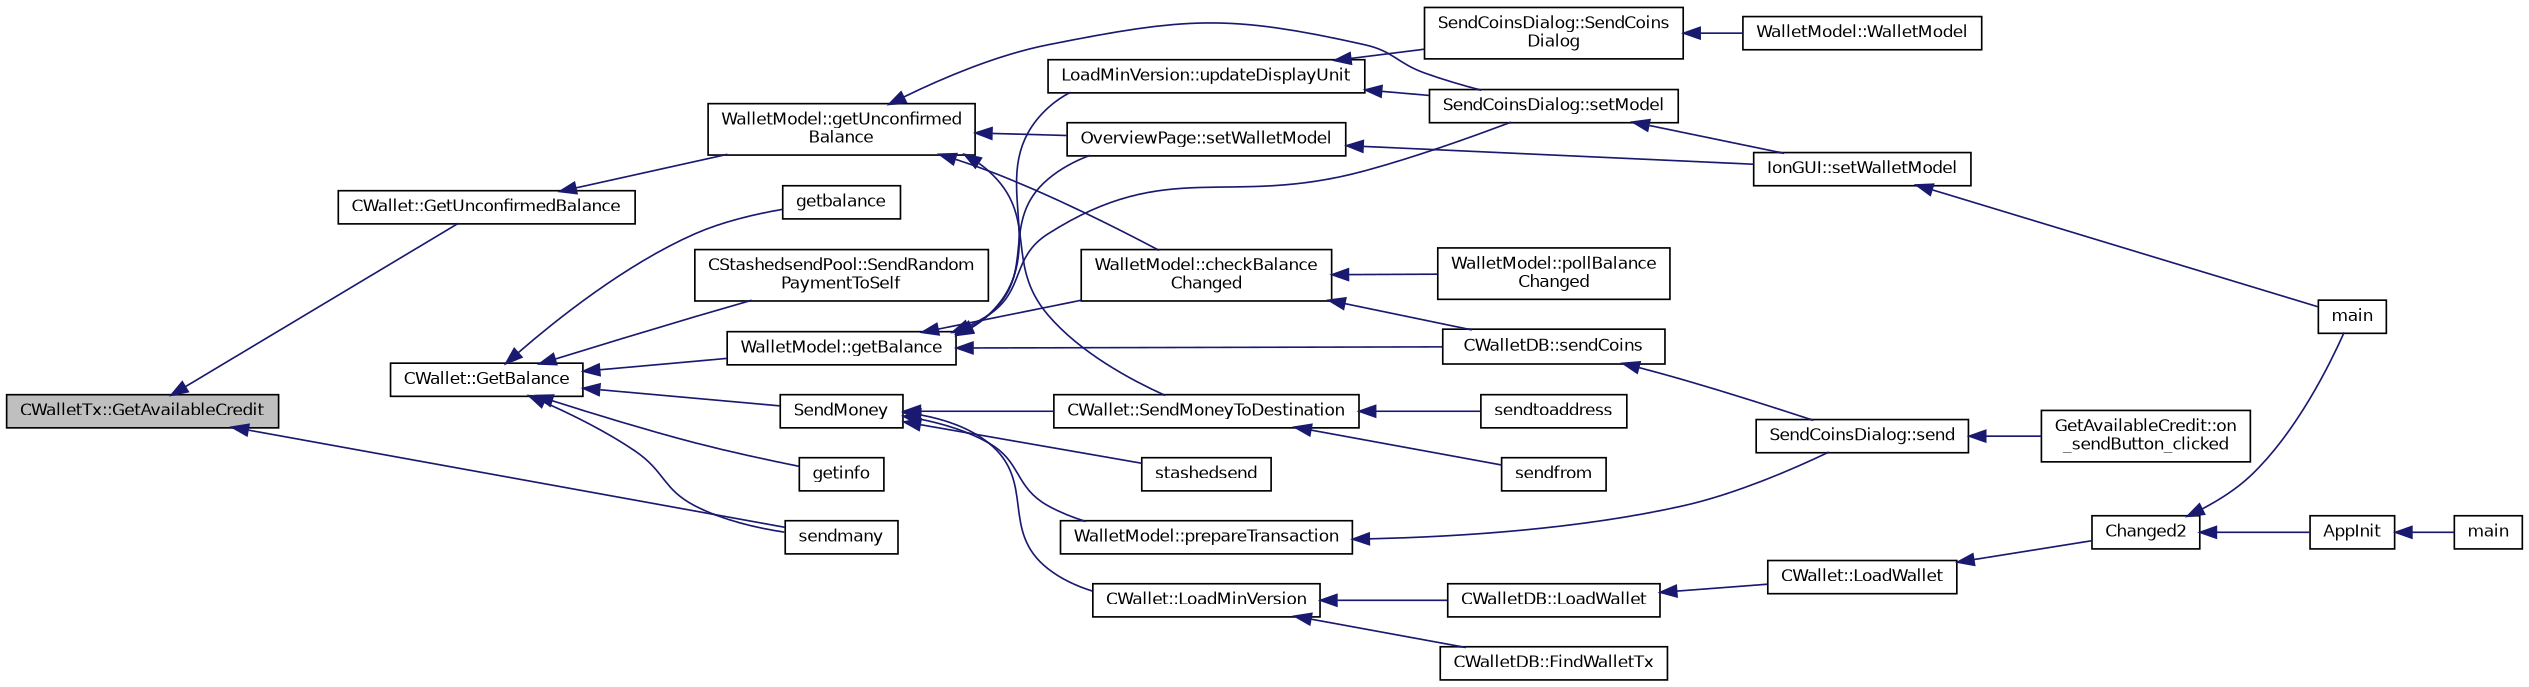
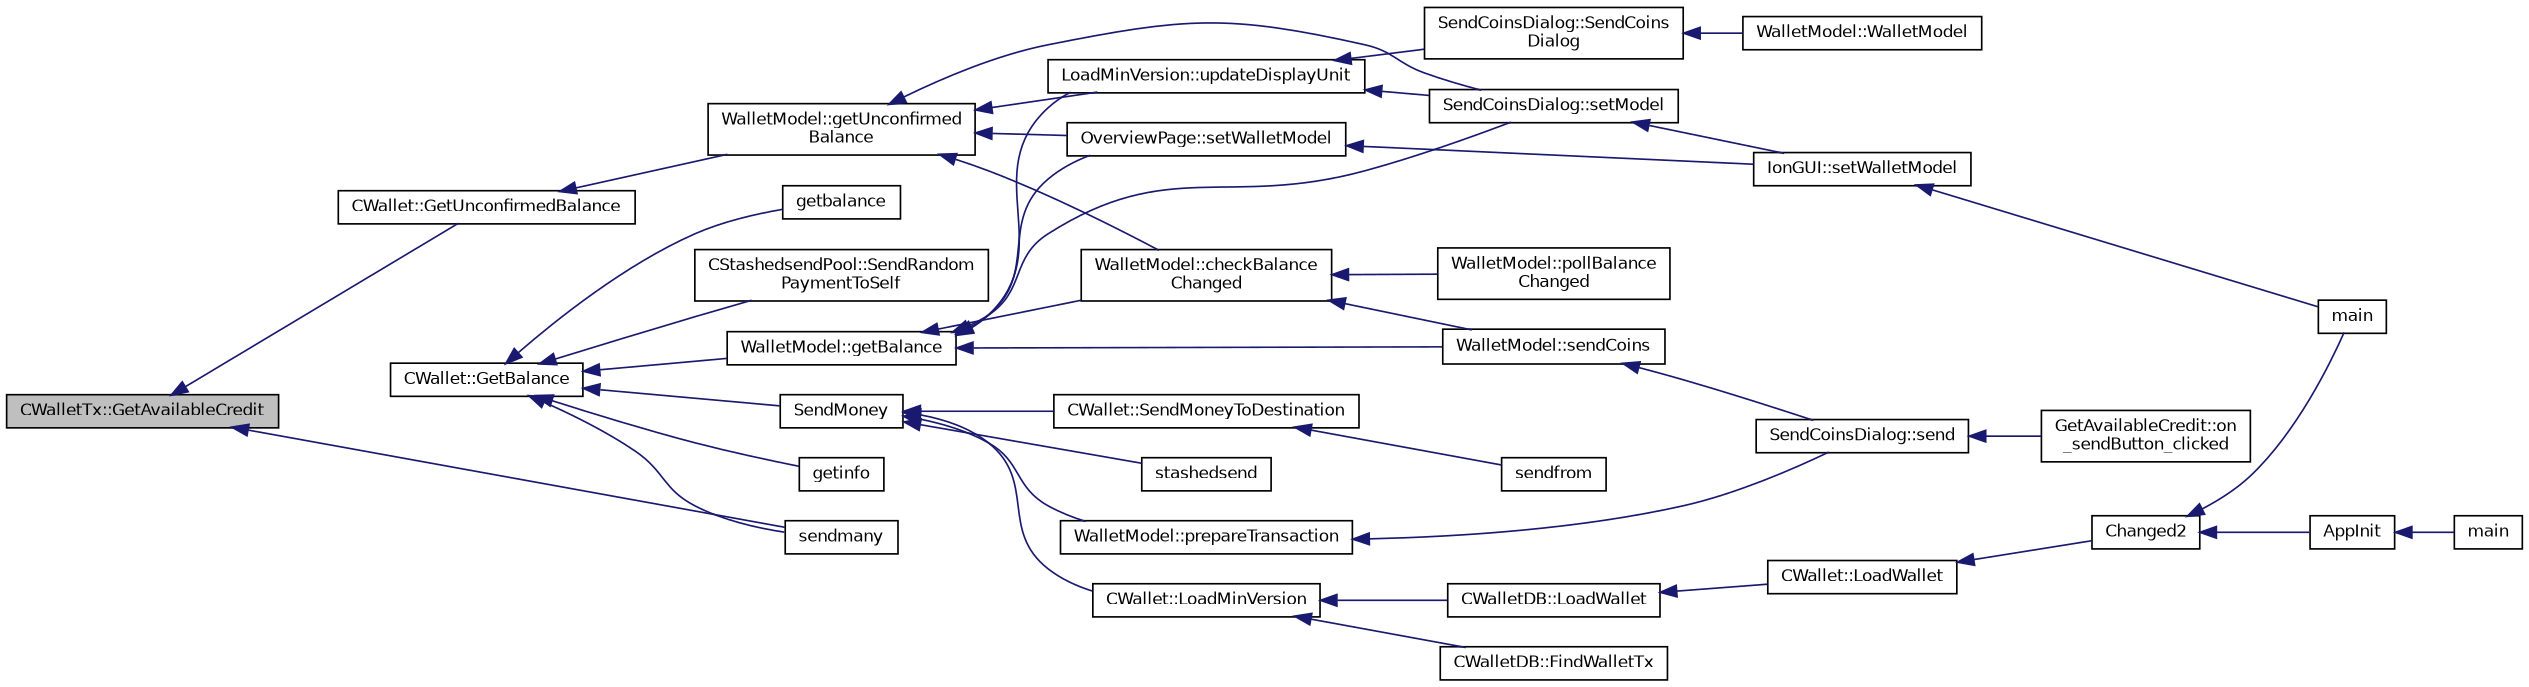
edge "CWallet::SendMoneyToDestination" -> "WalletModel::getUnconfirmed Balance": now "LoadMinVersion::updateDisplayUnit" -> "WalletModel::getUnconfirmed Balance"
node "CWalletDB::sendCoins": label "CWalletDB::sendCoins" -> "WalletModel::sendCoins"
node "sendtoaddress": removed
